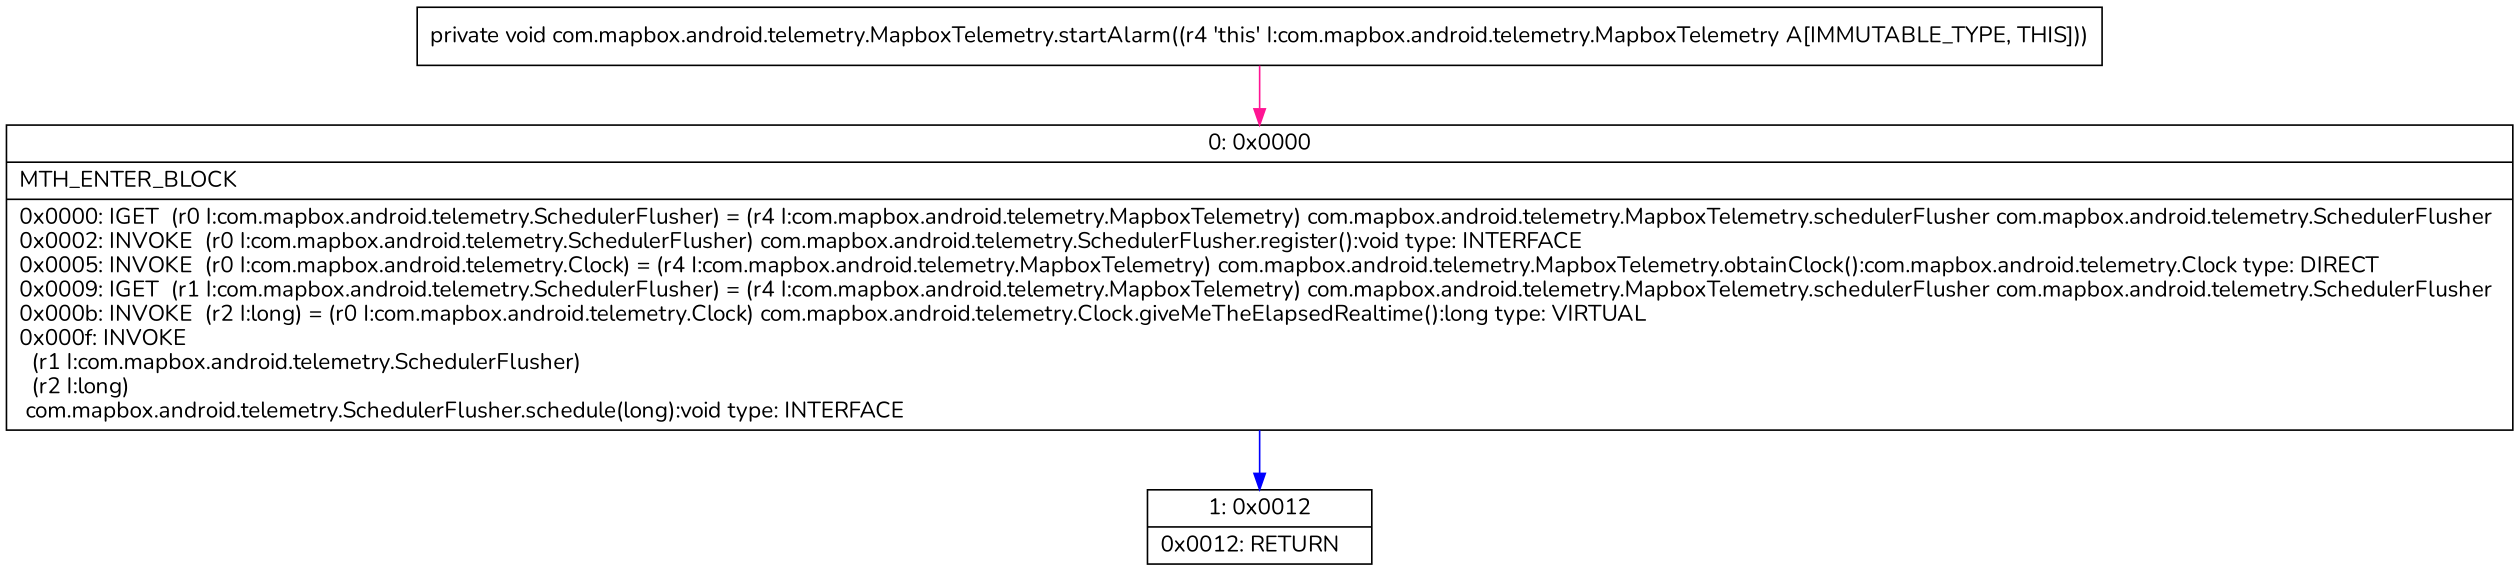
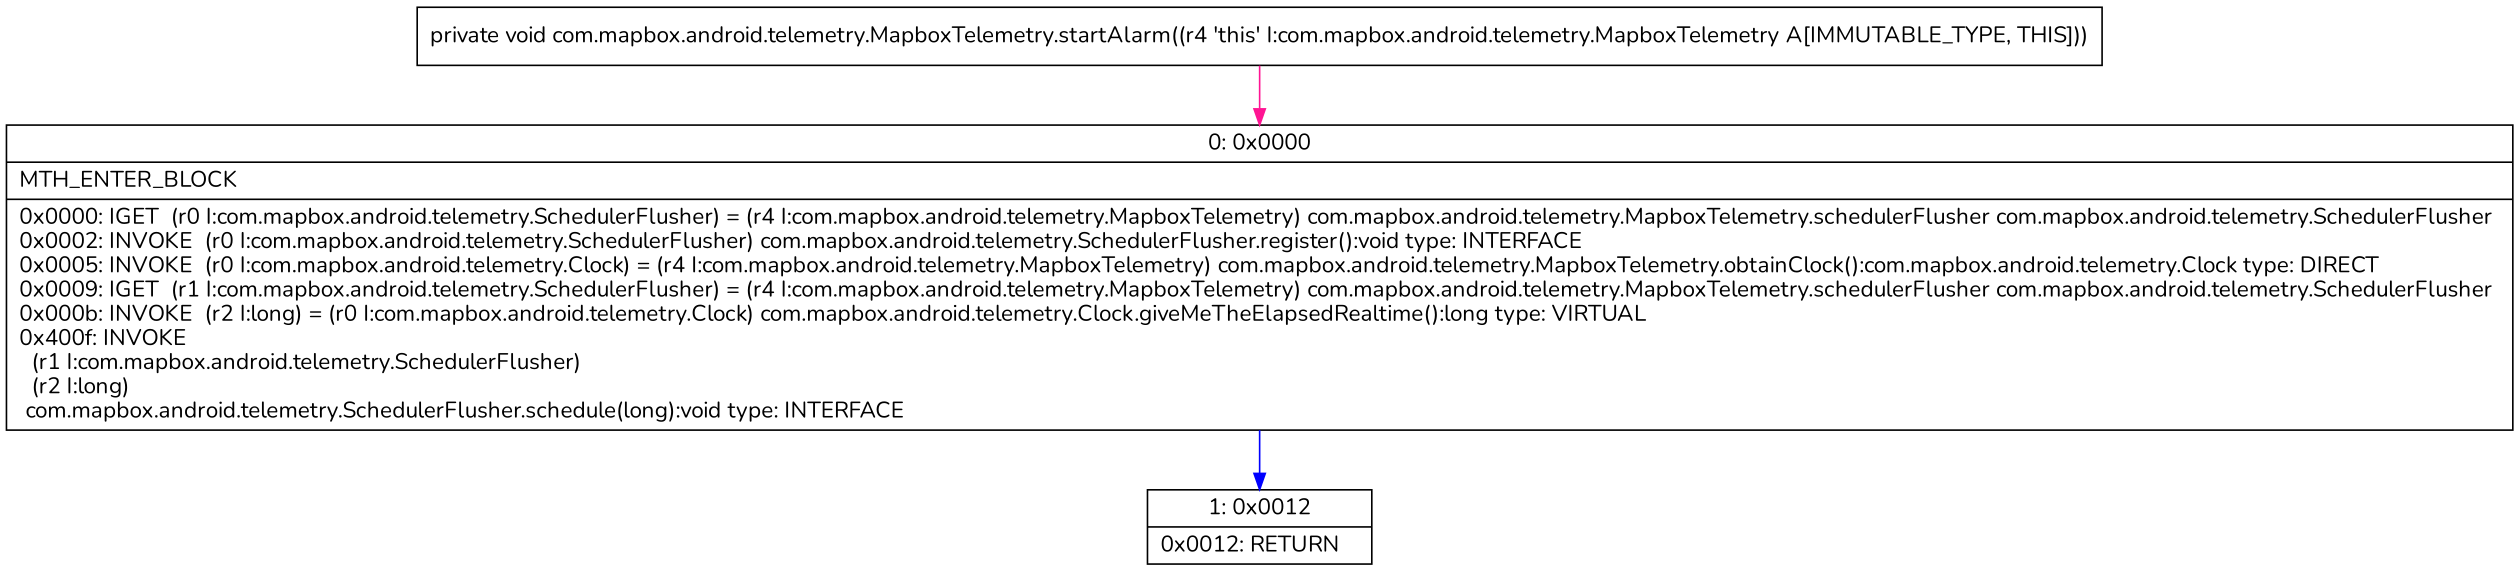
node "0: 0x0000": text "0x000f: INVOKE" -> "0x400f: INVOKE"
